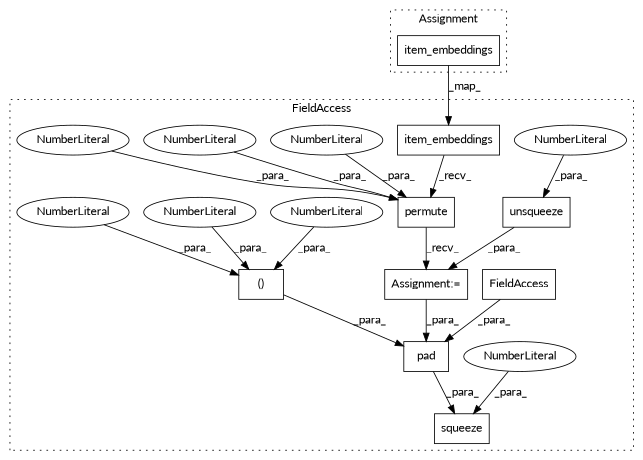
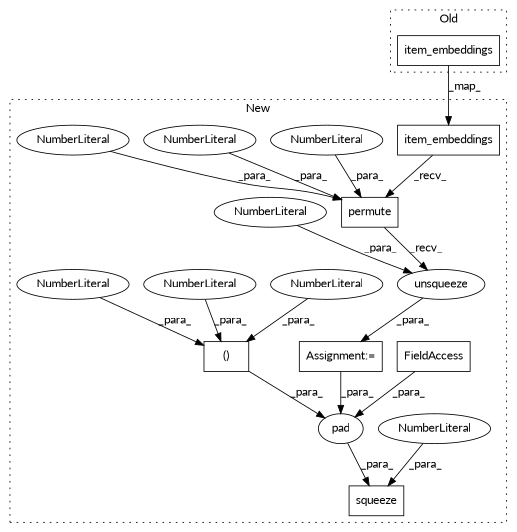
cluster "Assignment": label "Assignment" -> "Old"
cluster "FieldAccess": label "FieldAccess" -> "New"
node "unsqueeze": shape box -> ellipse
edge "permute" -> "Assignment:=": now "permute" -> "unsqueeze"
node "pad": shape box -> ellipse
